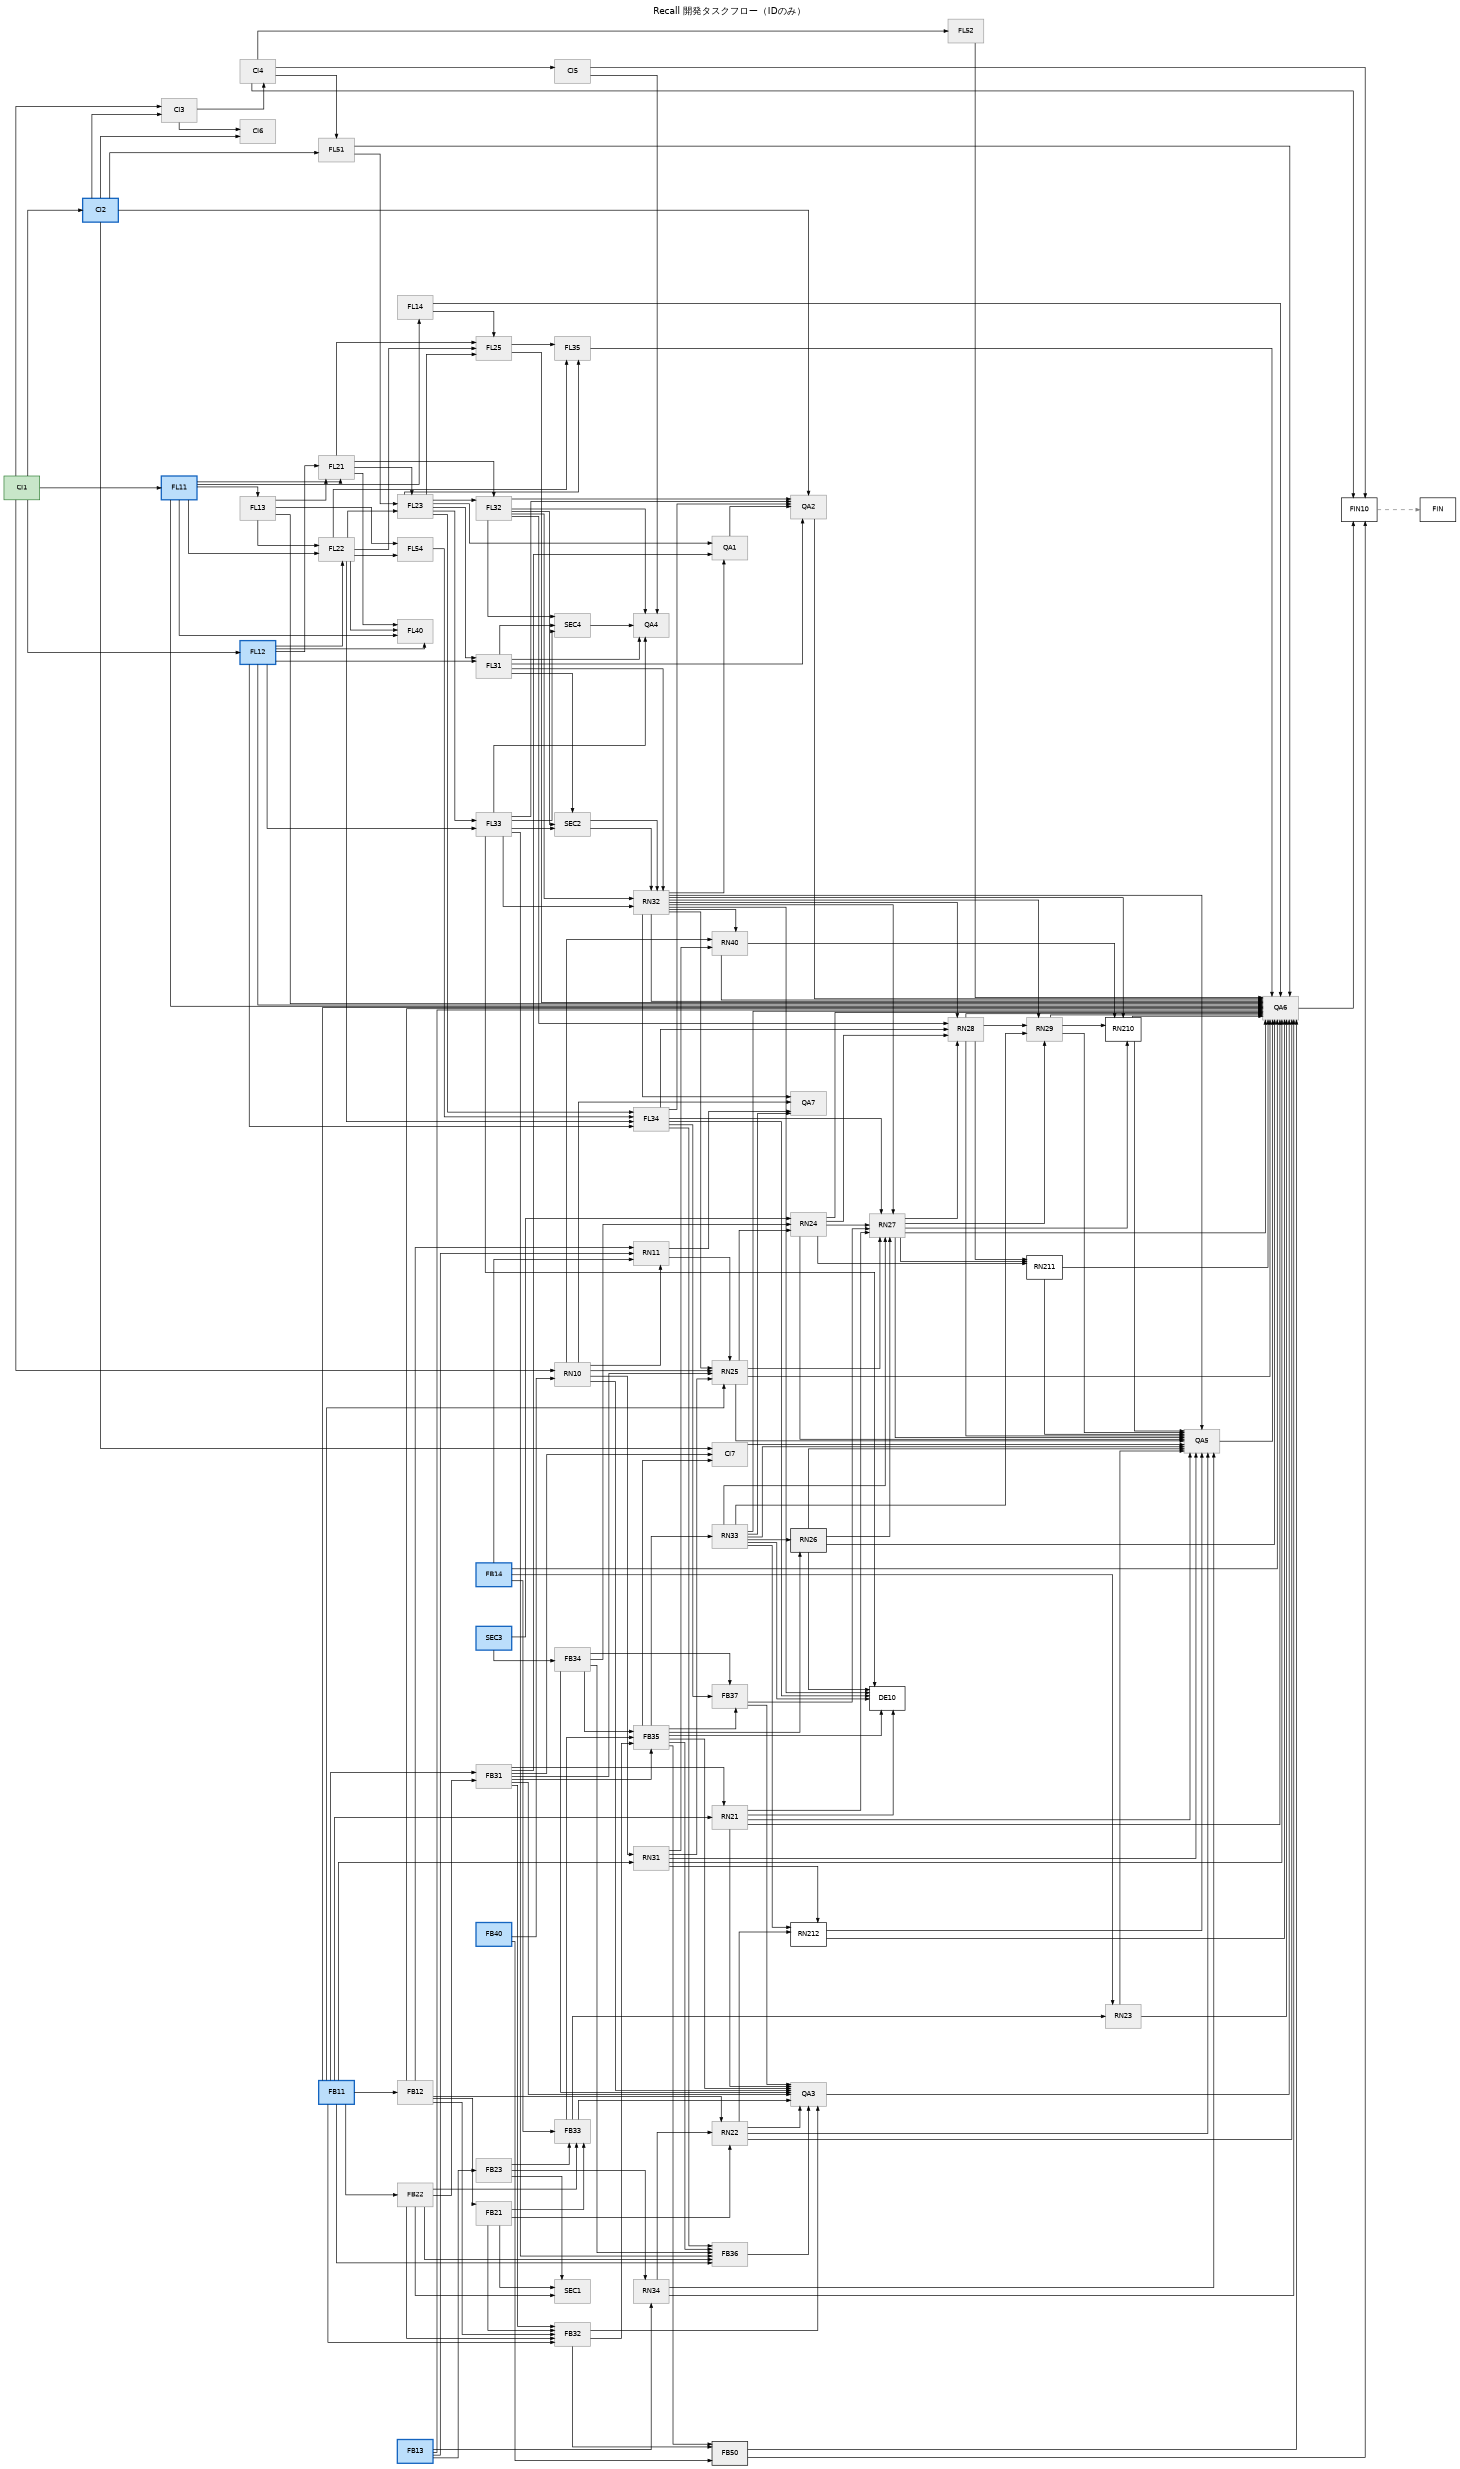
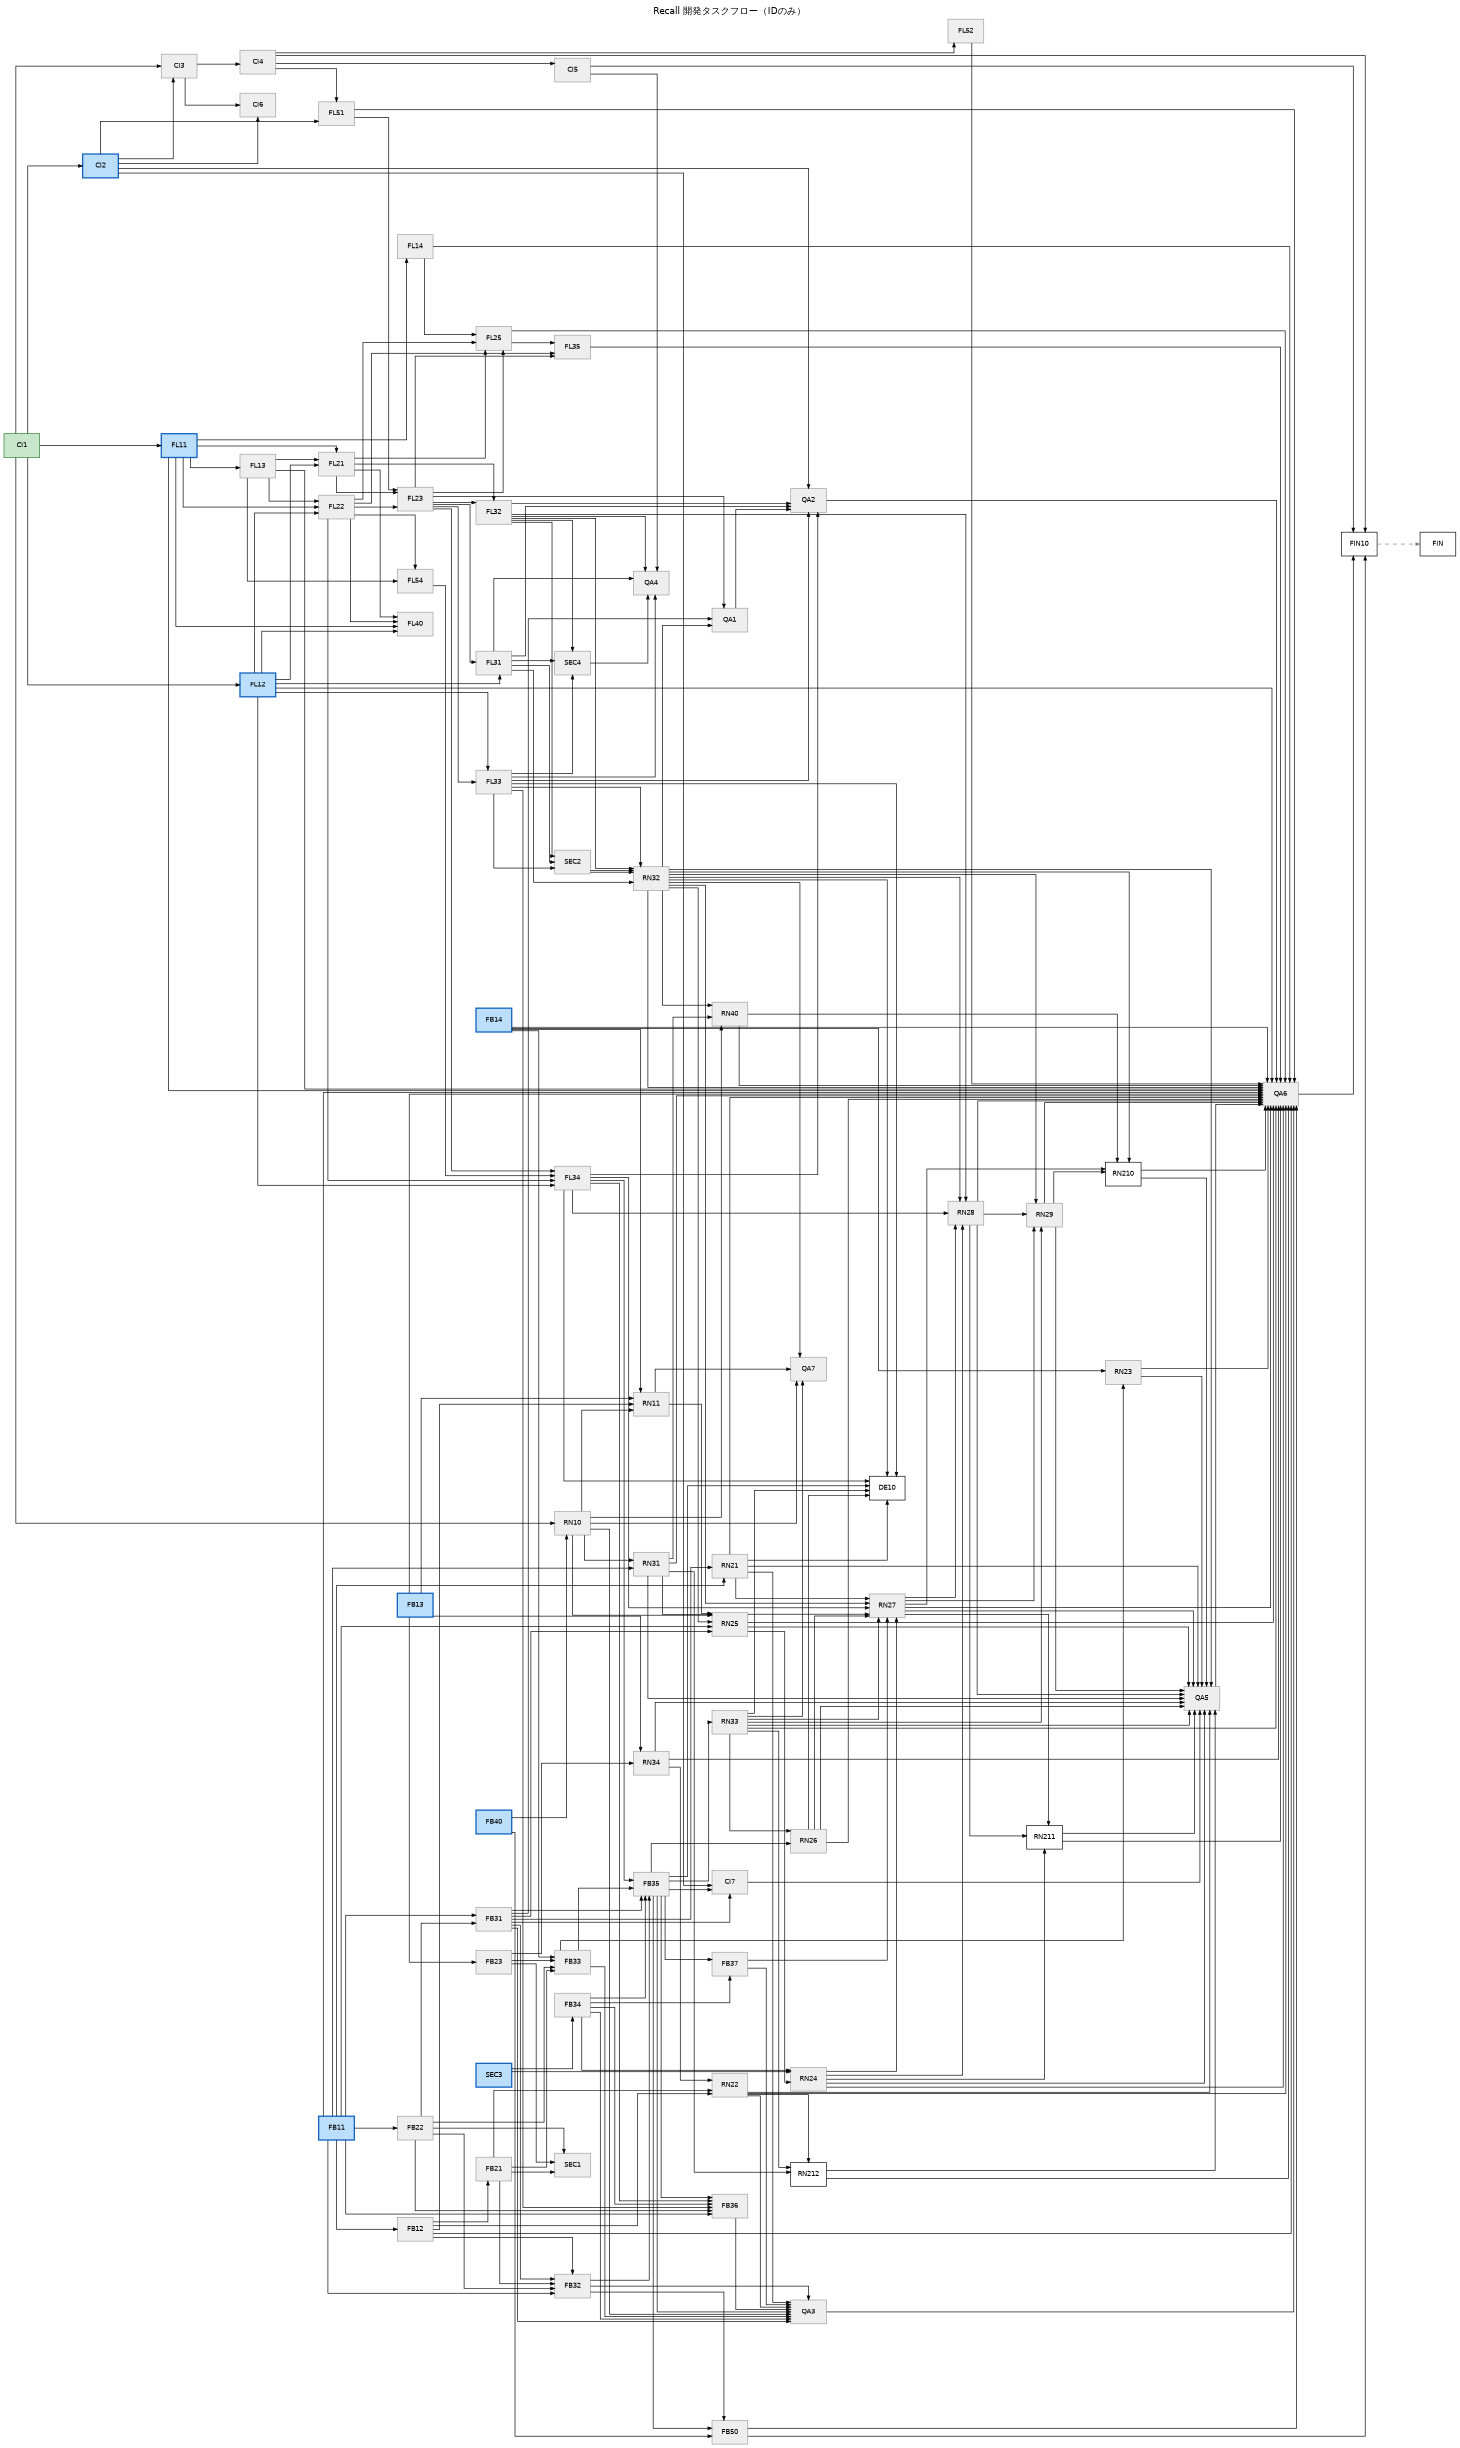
edge "FL34" -> "FB37": now "FL34" -> "FB35"
node "RN26": color black -> #9e9e9e
node "FB50": color black -> #9e9e9e
